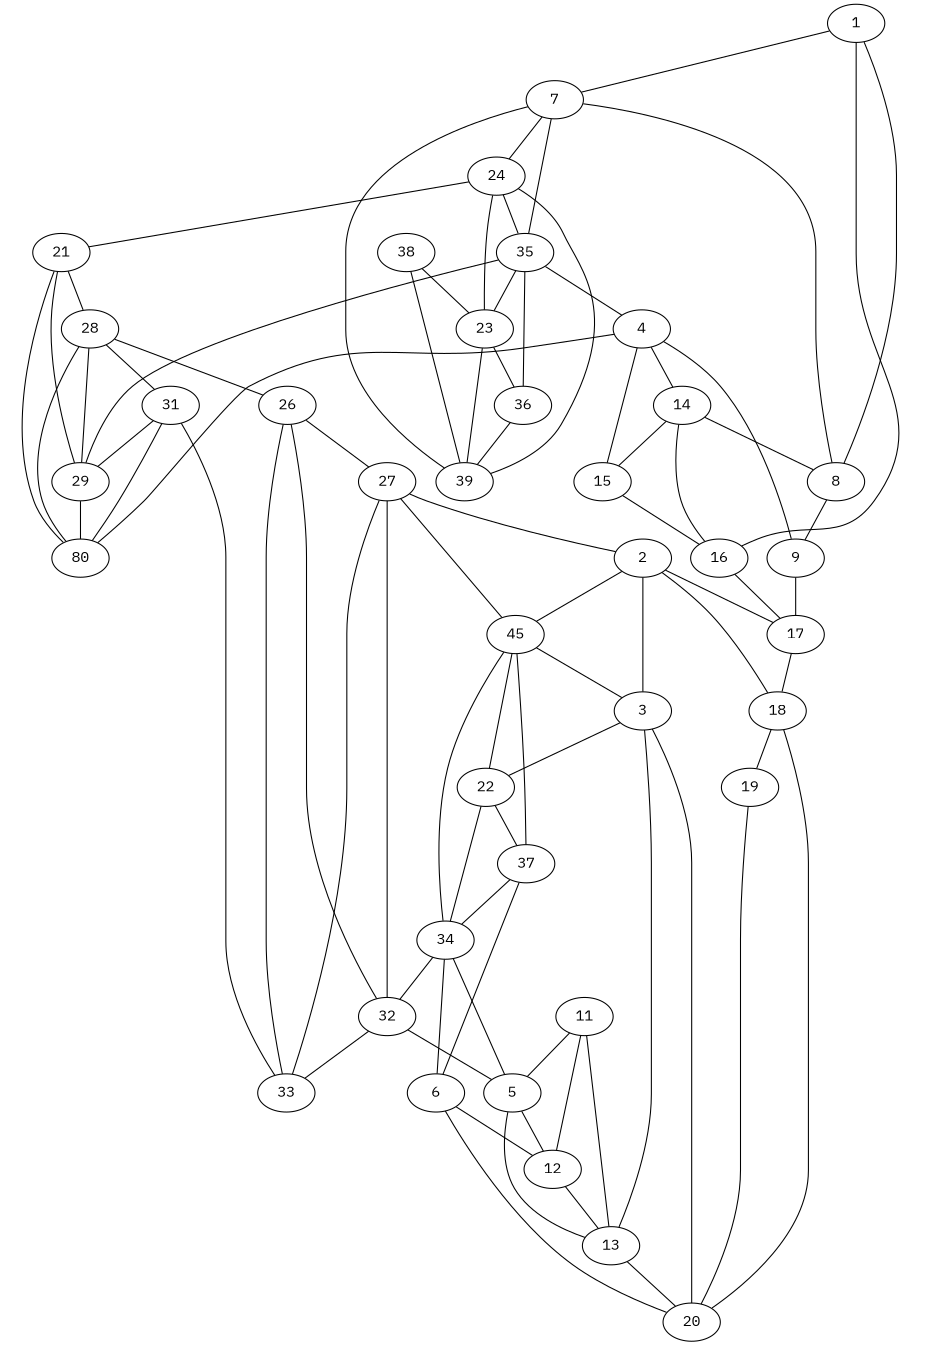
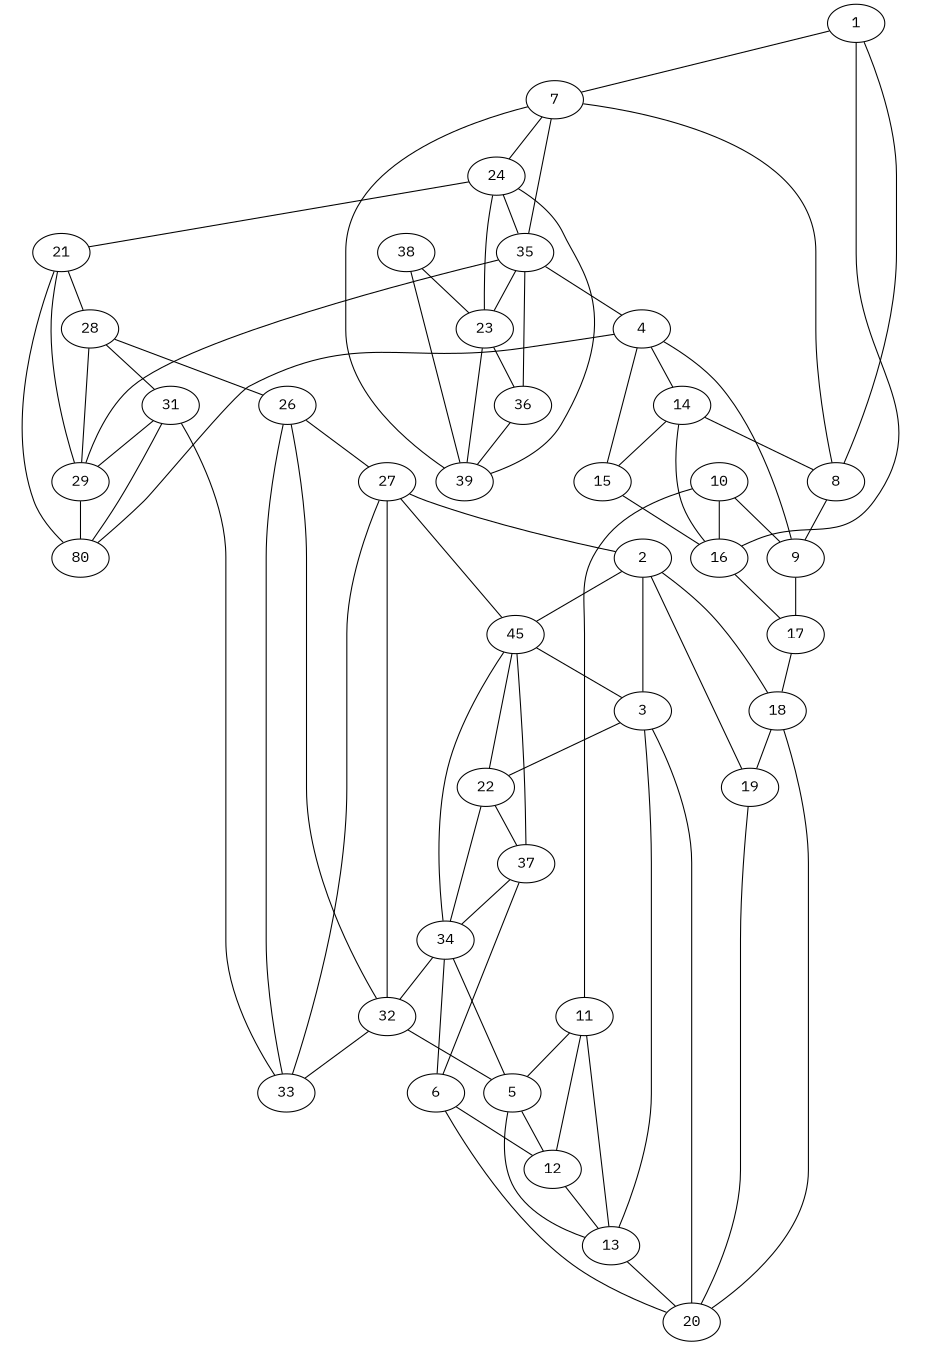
edge "28" -- "80": removed
node "10": added
edge "2" -- "17": now "2" -- "19"
